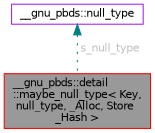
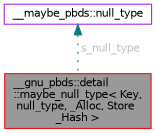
node "__gnu_pbds::null_type": label "__gnu_pbds::null_type" -> "__maybe_pbds::null_type"
